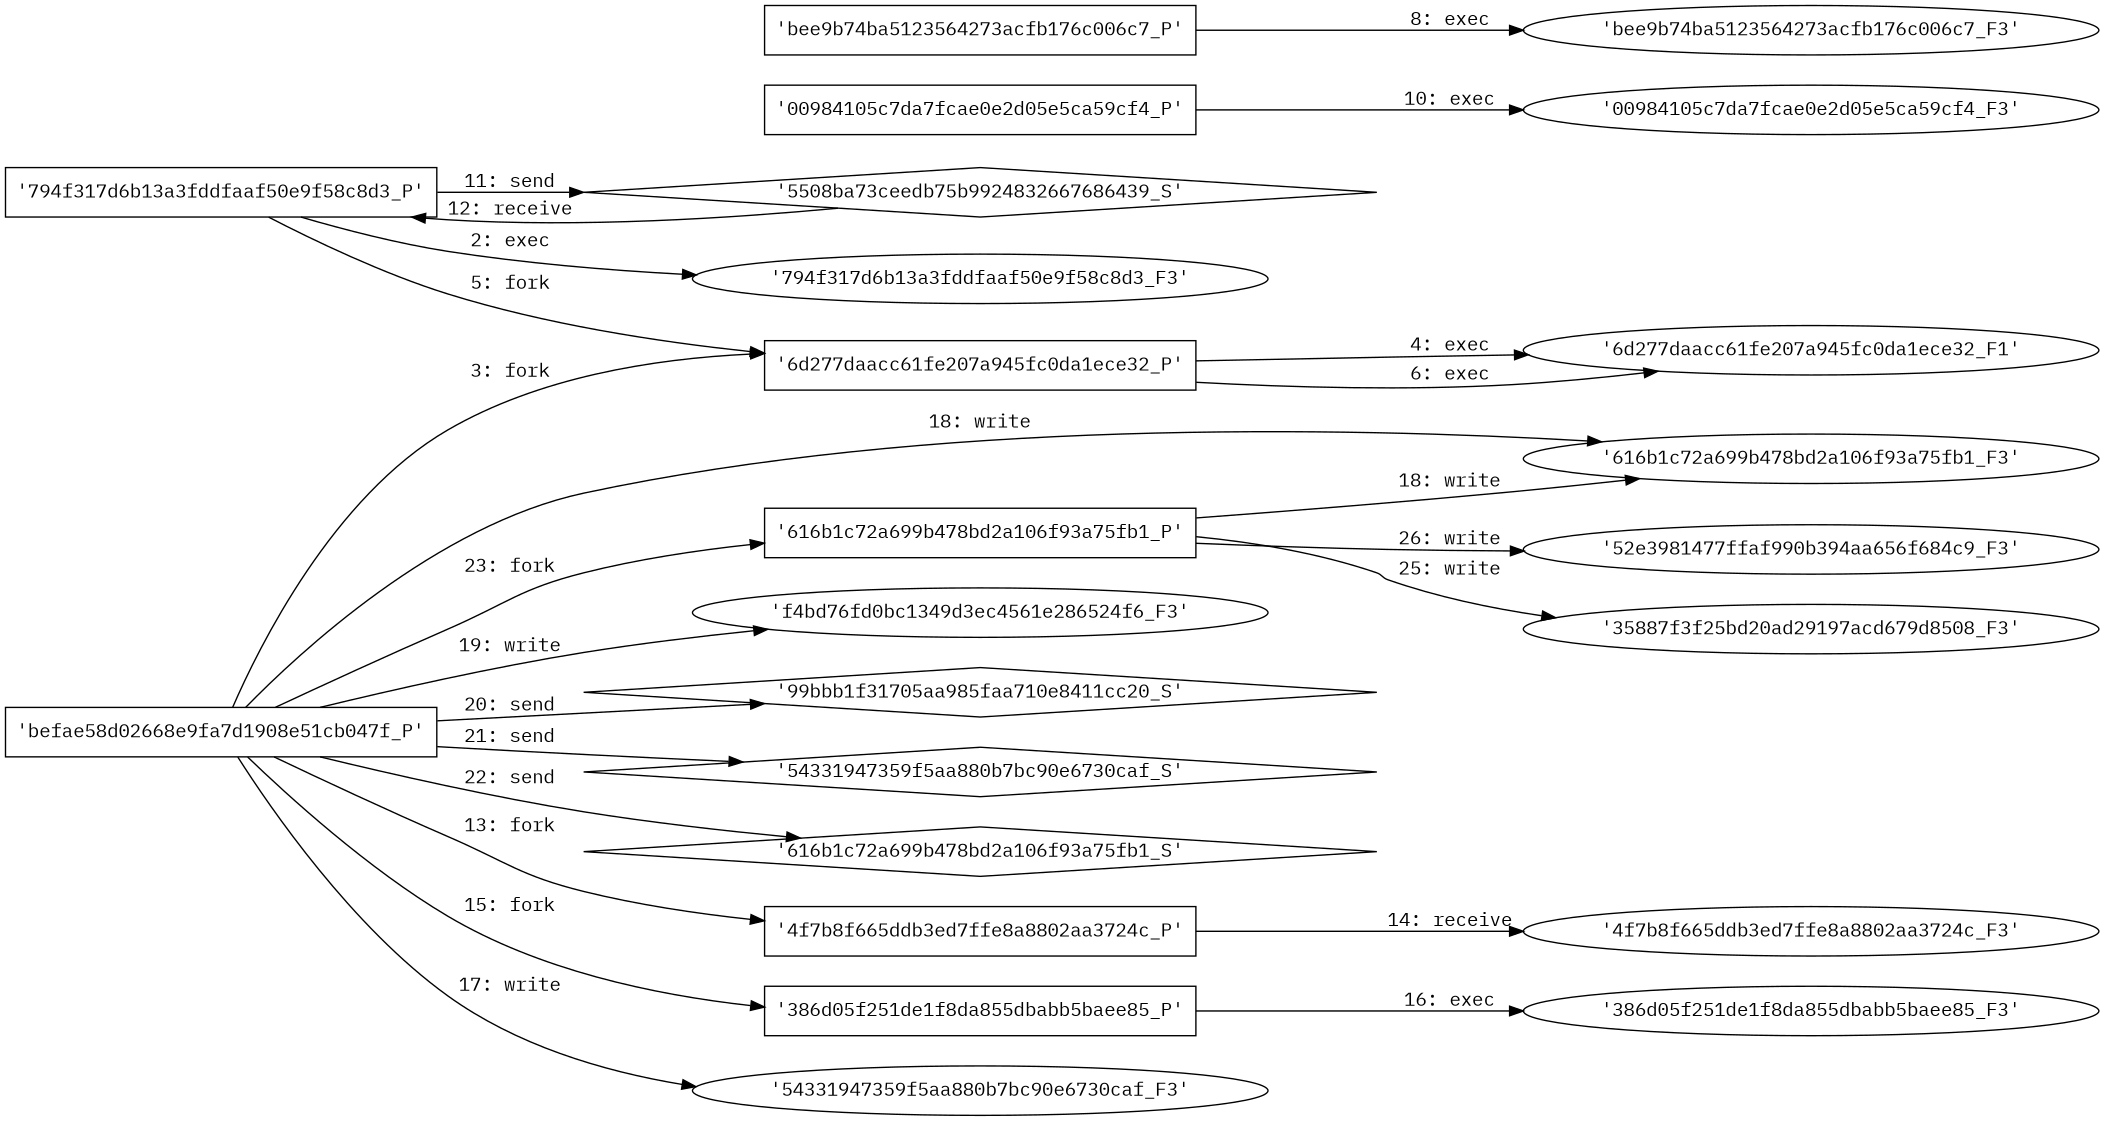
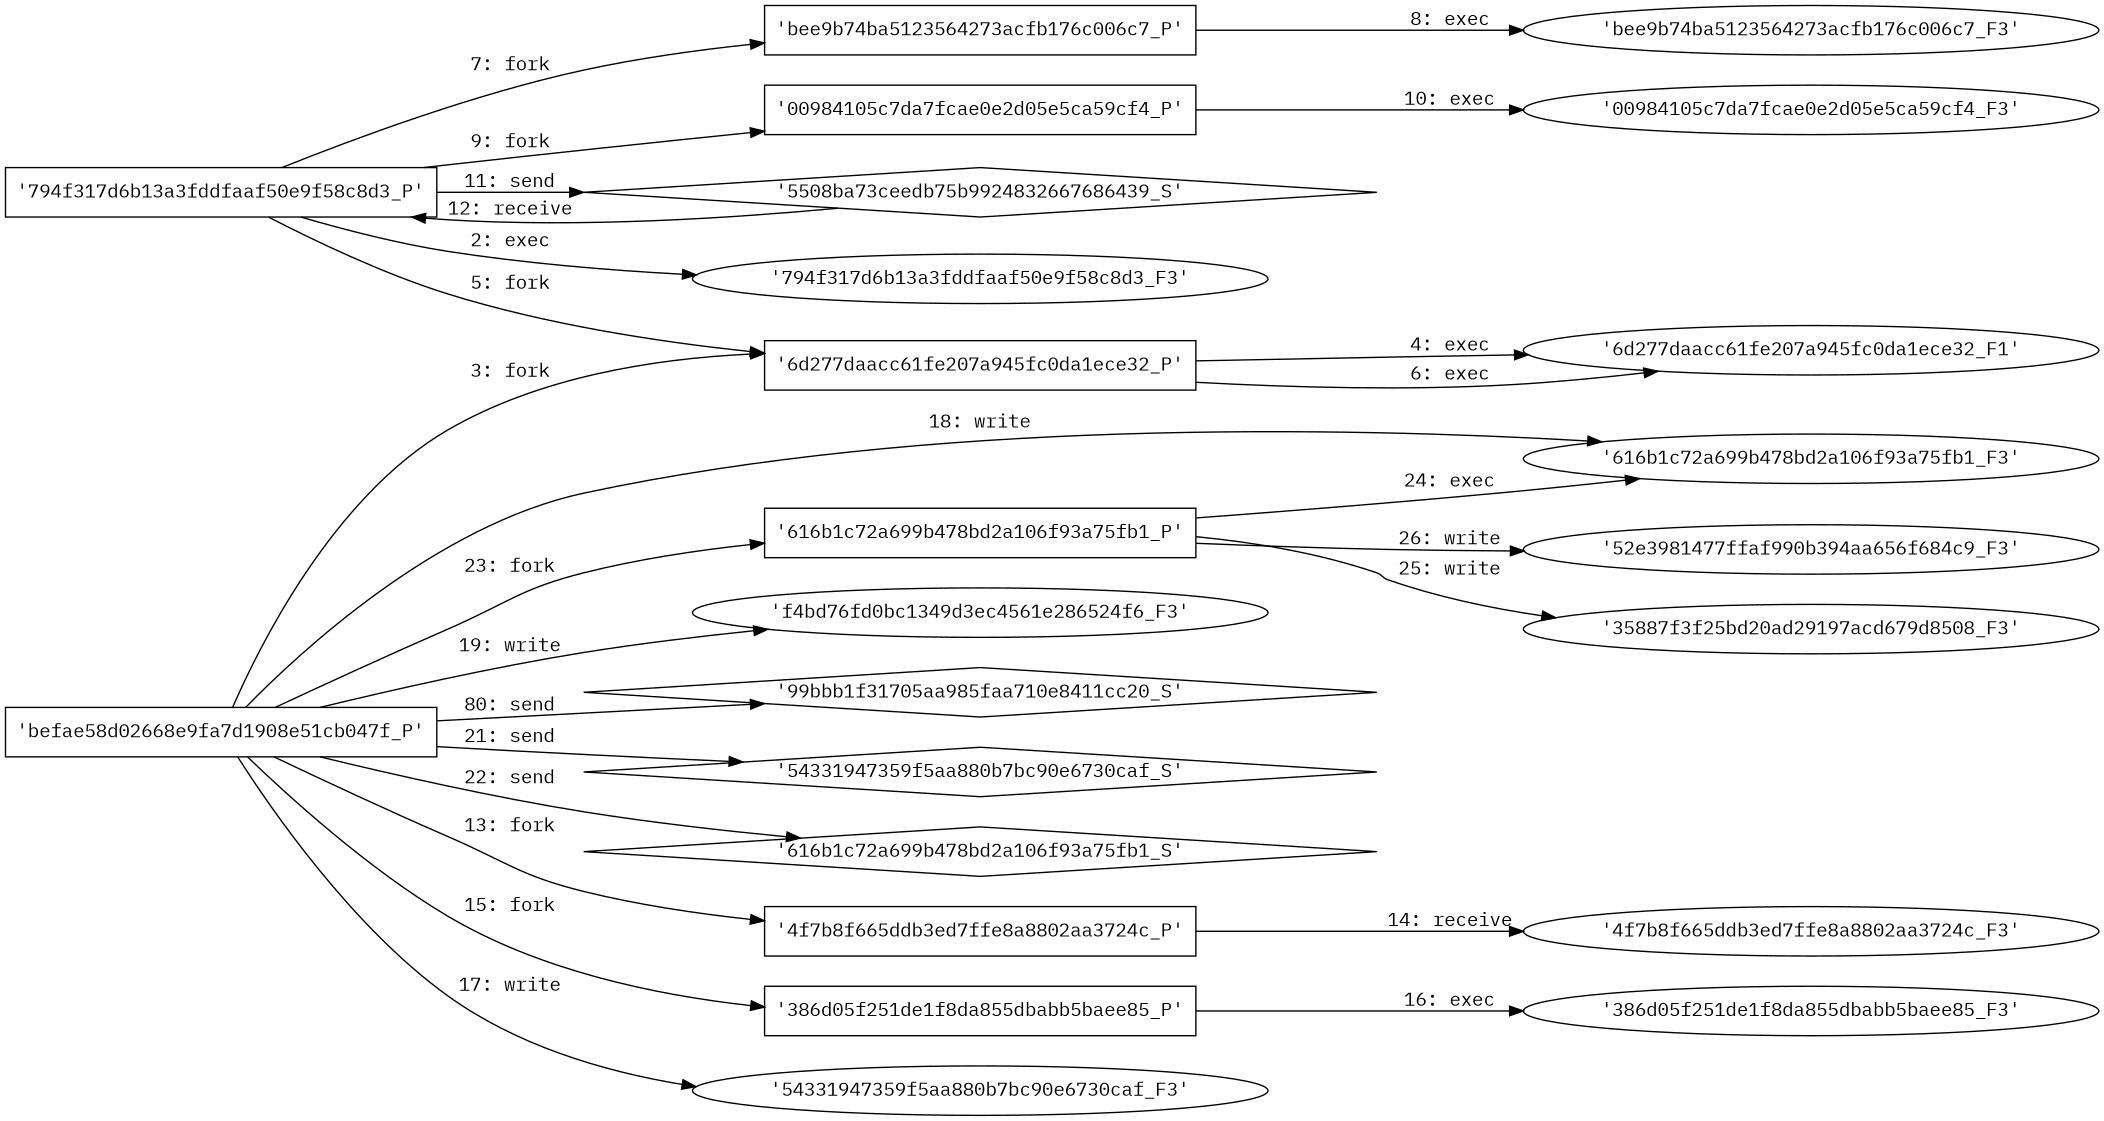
edge "'794f317d6b13a3fddfaaf50e9f58c8d3_P'" -> "'bee9b74ba5123564273acfb176c006c7_P'": added, label "7: fork"
edge "'794f317d6b13a3fddfaaf50e9f58c8d3_P'" -> "'00984105c7da7fcae0e2d05e5ca59cf4_P'": added, label "9: fork"
edge "'616b1c72a699b478bd2a106f93a75fb1_P'" -> "'616b1c72a699b478bd2a106f93a75fb1_F3'": label "18: write" -> "24: exec"
edge "'befae58d02668e9fa7d1908e51cb047f_P'" -> "'99bbb1f31705aa985faa710e8411cc20_S'": label "20: send" -> "80: send"
